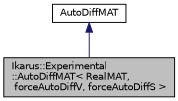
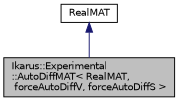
node "AutoDiffMAT": label "AutoDiffMAT" -> "RealMAT"
